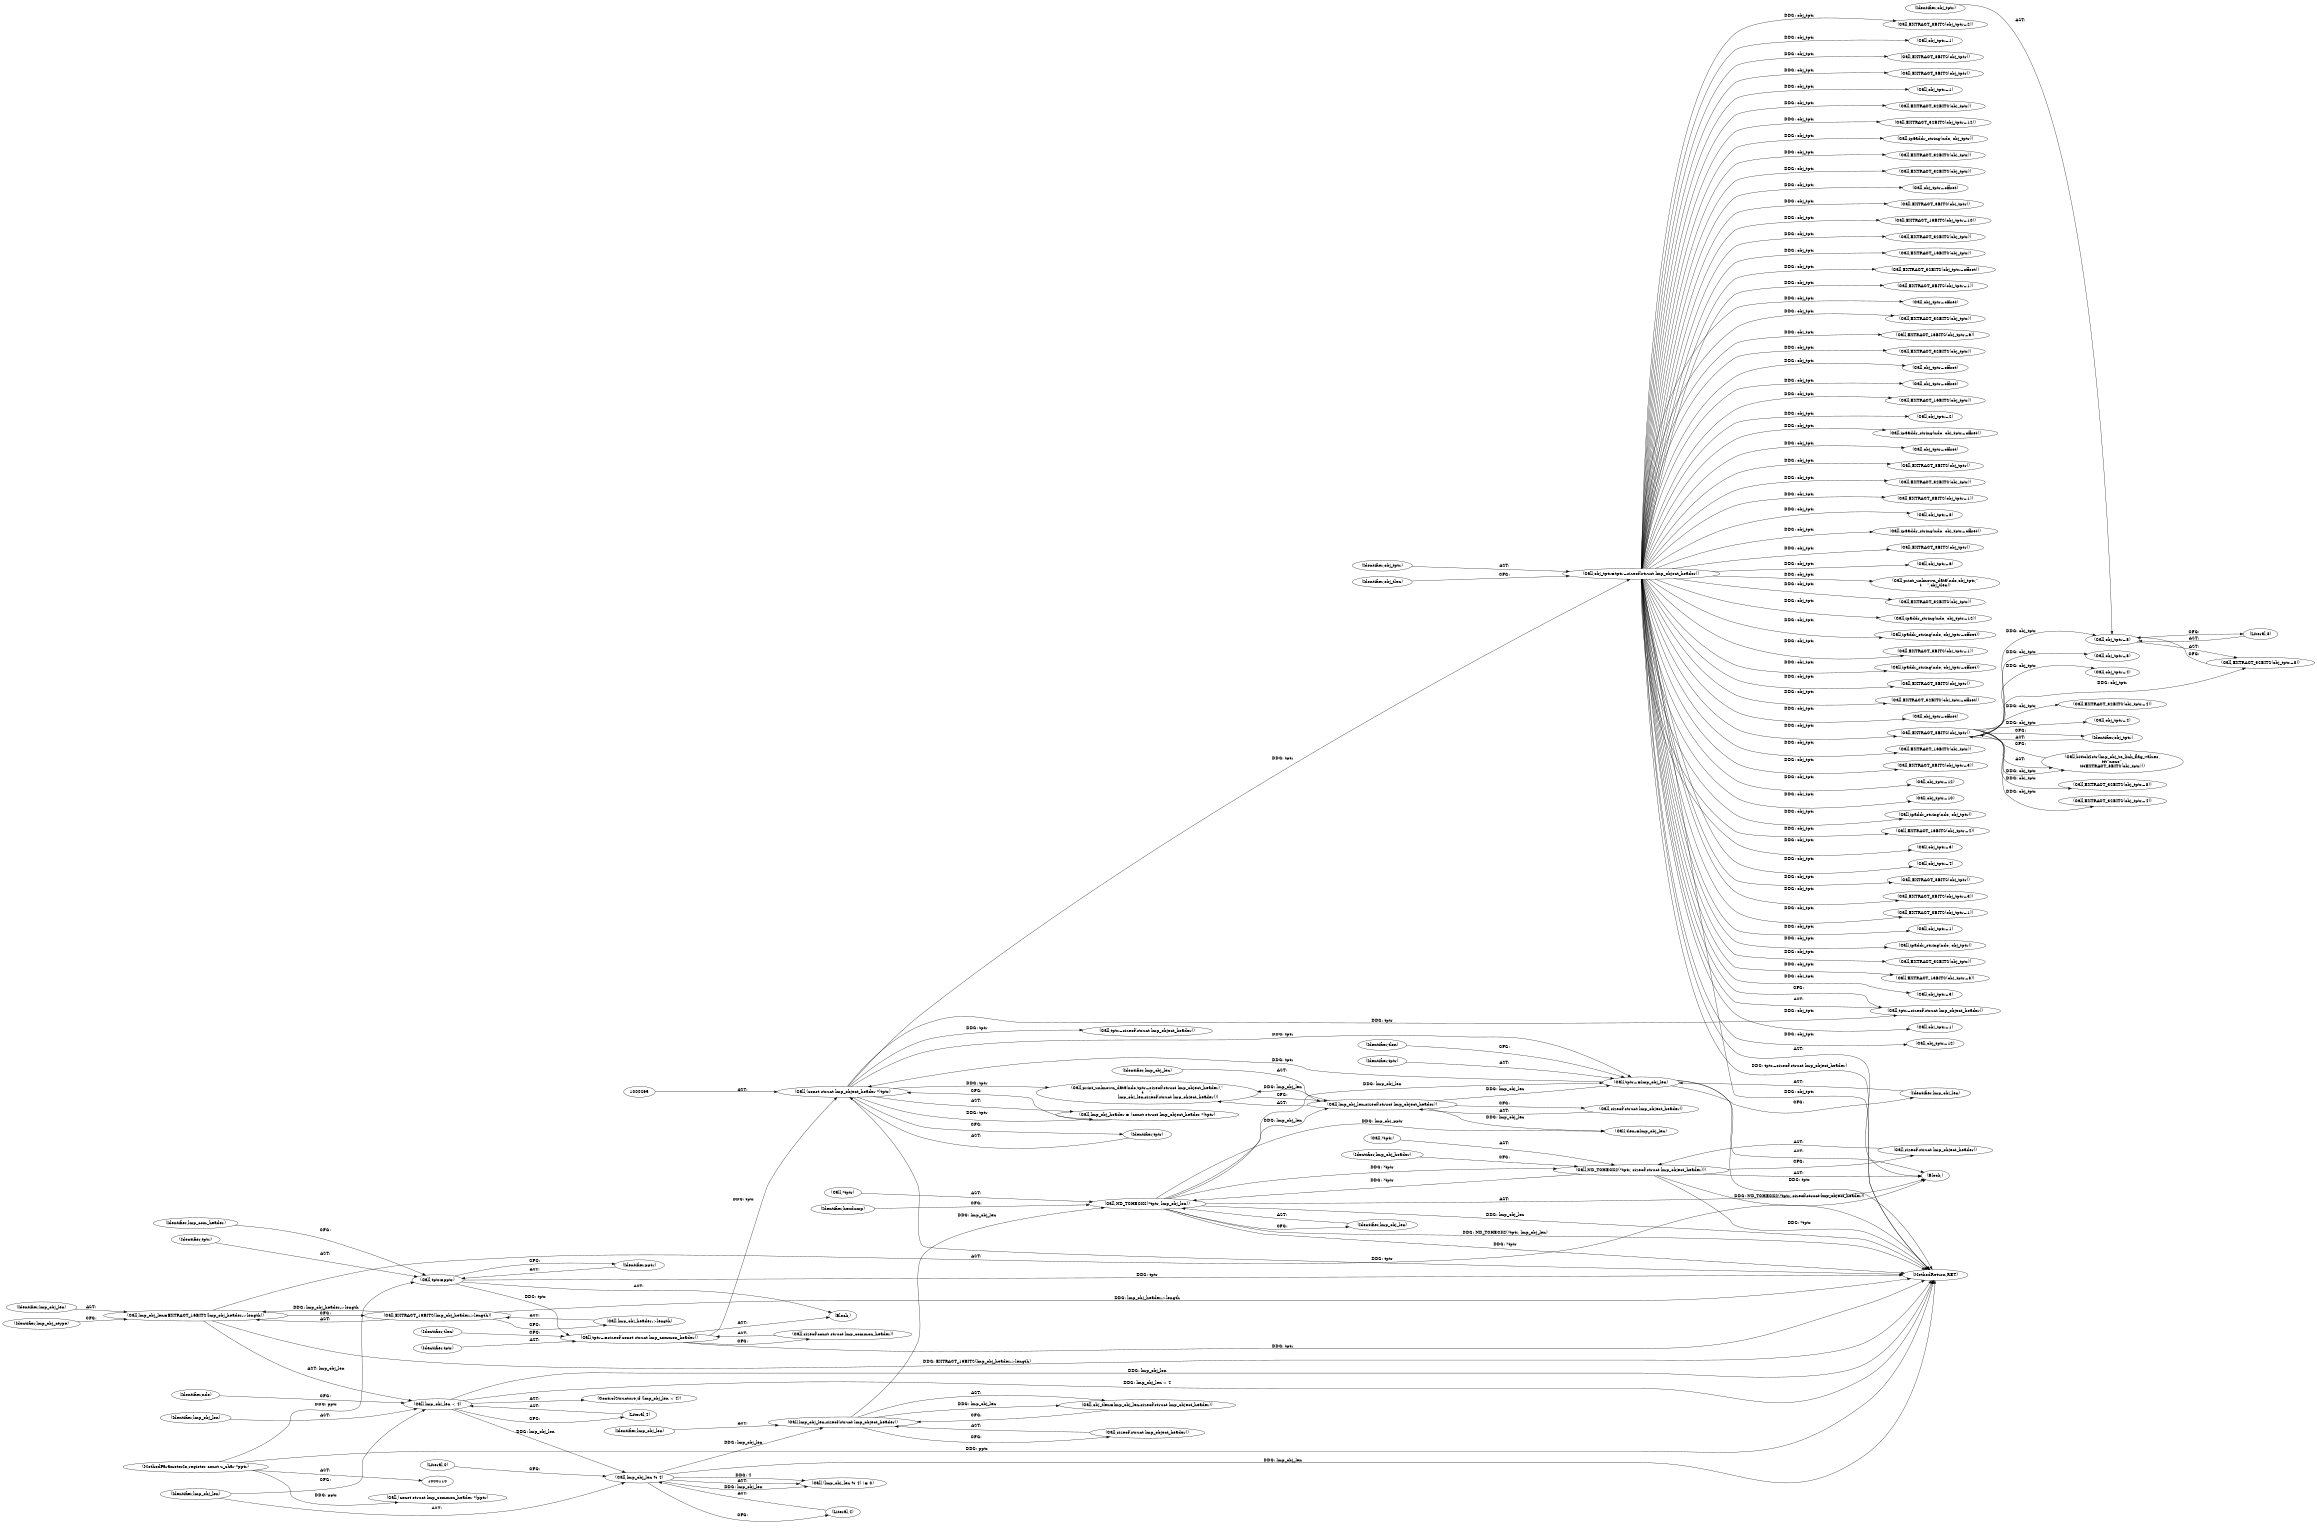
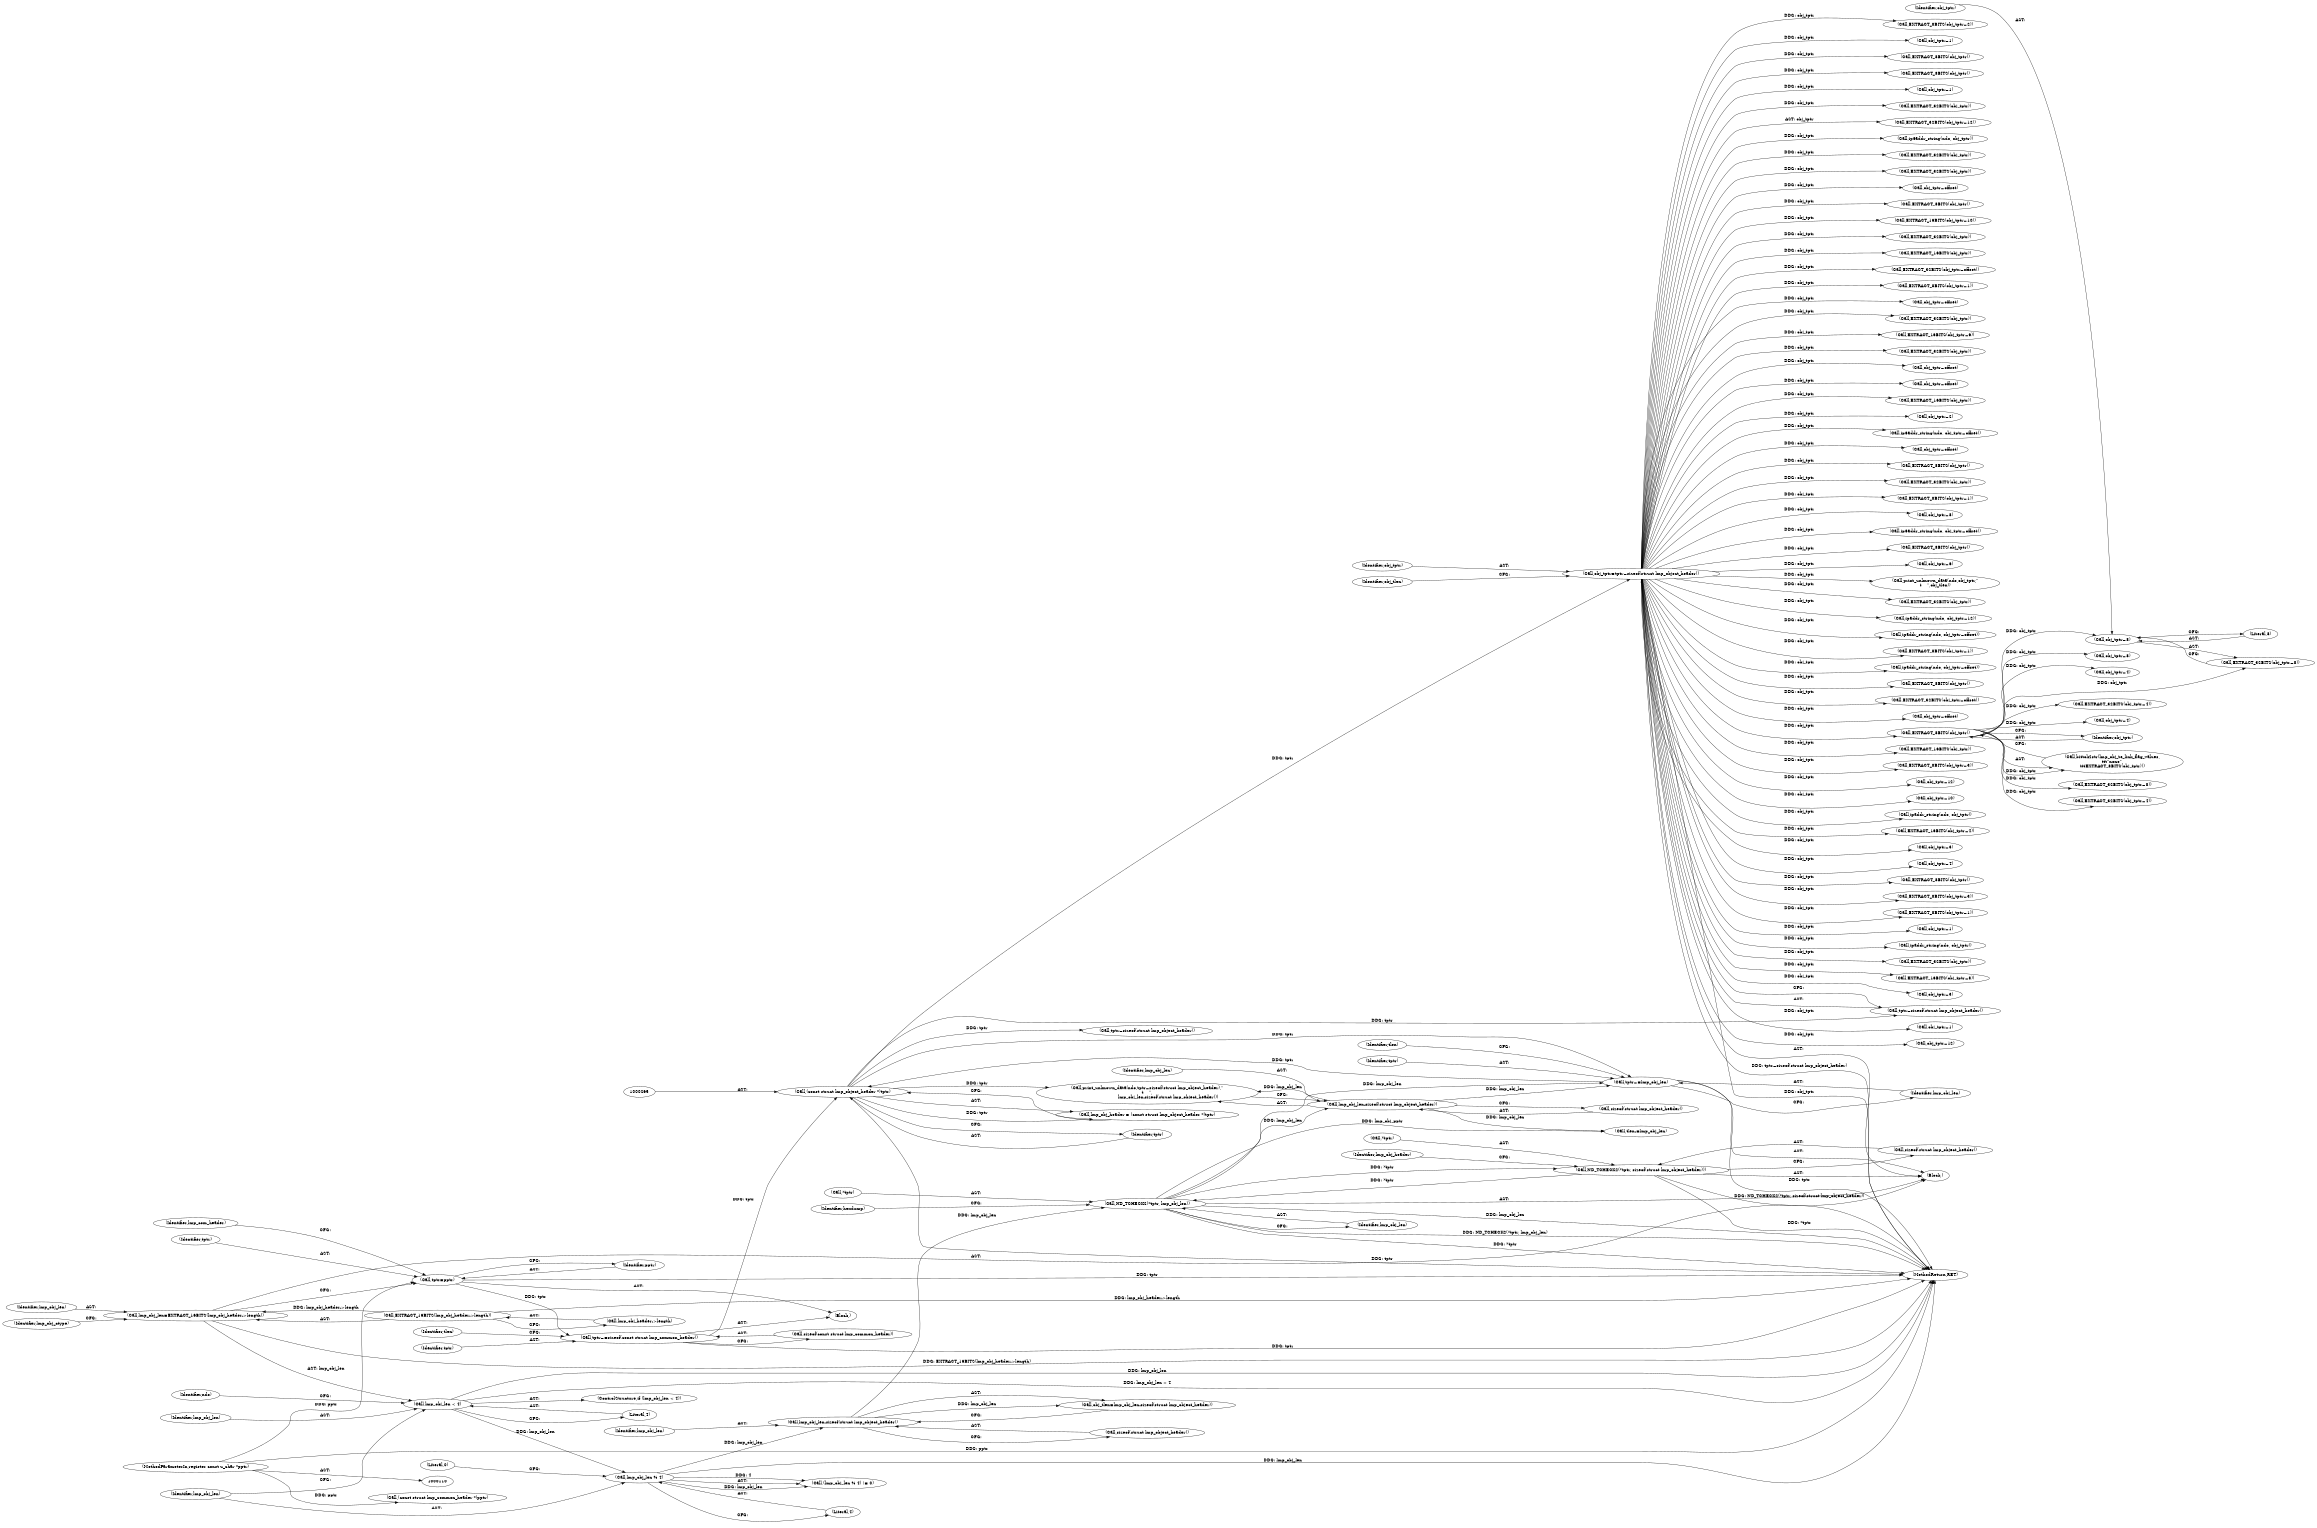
edge "(Call,obj_tptr=tptr+sizeof(struct lmp_object_header))" -> "(Call,EXTRACT_32BITS(obj_tptr+12))": label "DDG: obj_tptr" -> "AST: obj_tptr"
edge "(Call,lmp_obj_len=EXTRACT_16BITS(lmp_obj_header->length))" -> "(Call,EXTRACT_16BITS(lmp_obj_header->length))": now "(Call,lmp_obj_len=EXTRACT_16BITS(lmp_obj_header->length))" -> "(Call,tptr=pptr)"
